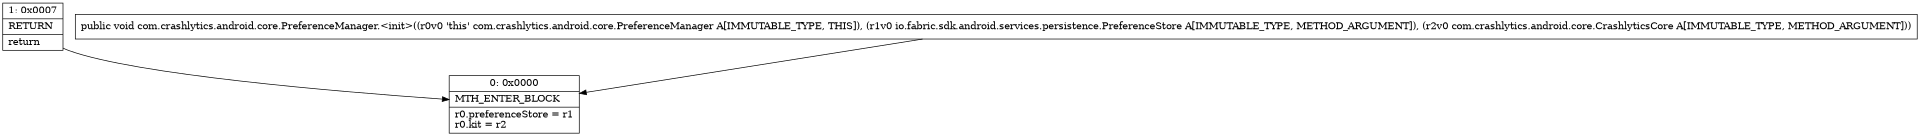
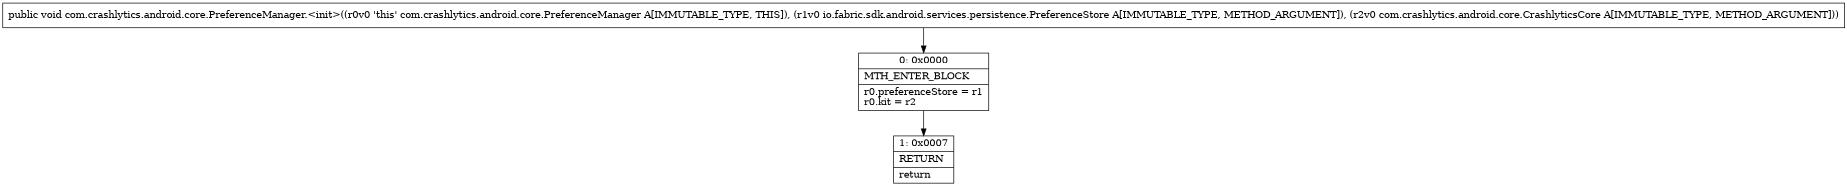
edge "1: 0x0007" -> "0: 0x0000": reversed
